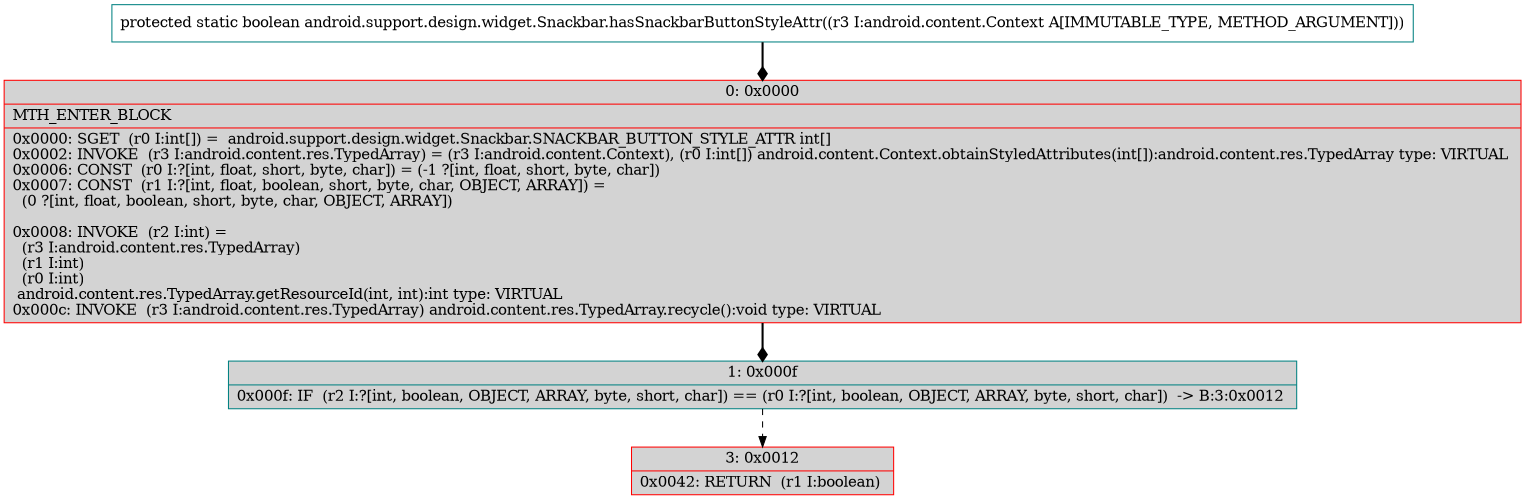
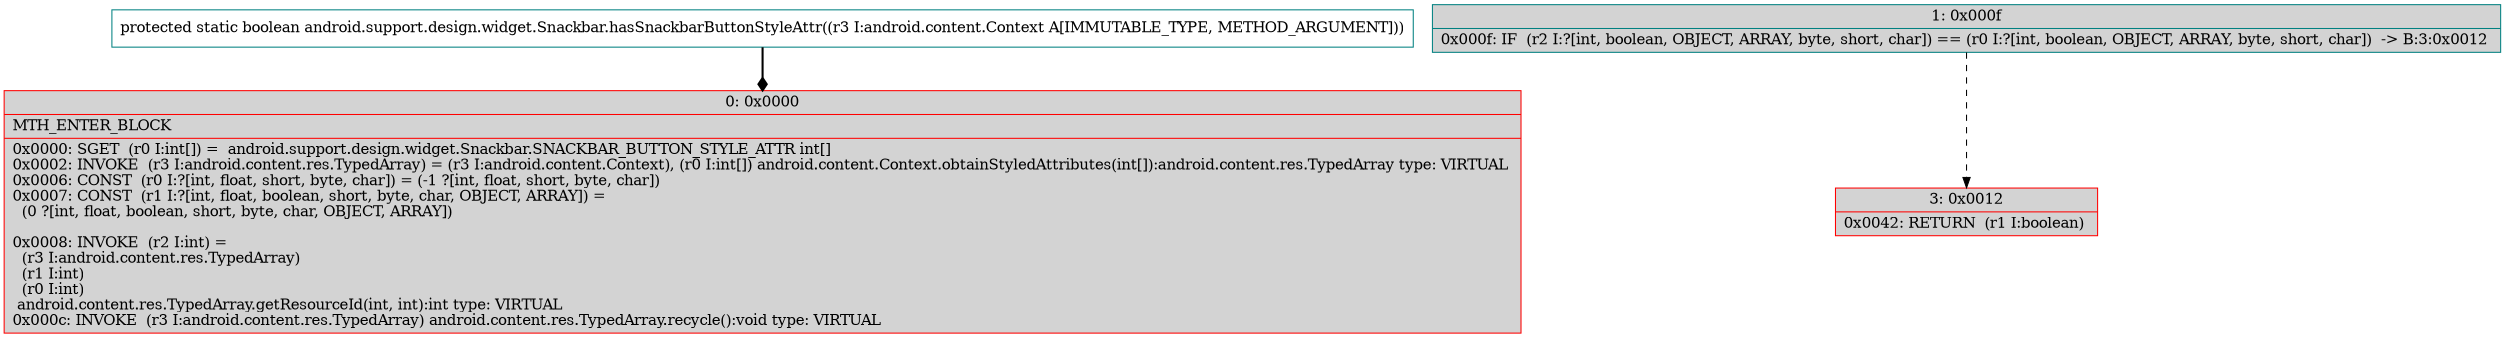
edge "0: 0x0000" -> "1: 0x000f": removed
